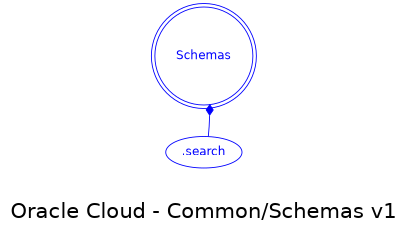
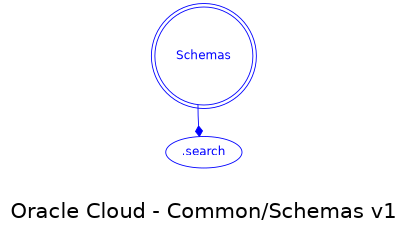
edge ".search" -> "Schemas": reversed
